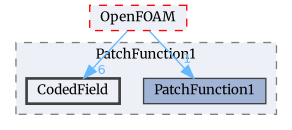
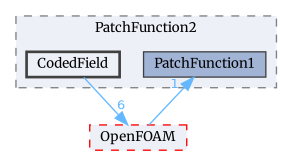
edge "OpenFOAM" -> "CodedField": reversed
cluster "PatchFunction1": label "PatchFunction1" -> "PatchFunction2"
